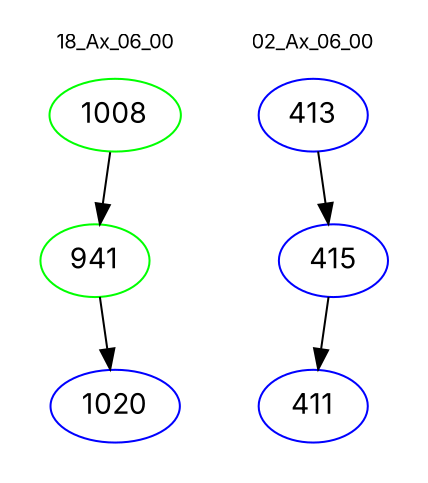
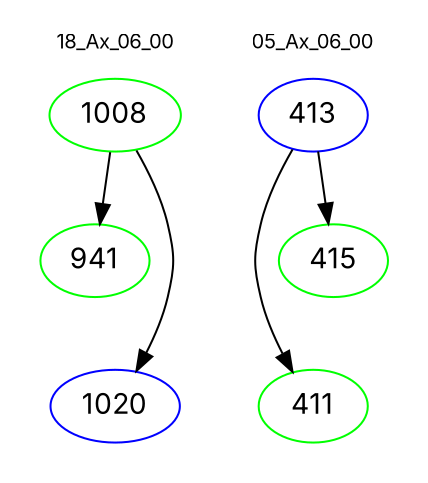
cluster "02_Ax_06_00": label "02_Ax_06_00" -> "05_Ax_06_00"
node "415": color blue -> green
edge "941" -> "1020": now "1008" -> "1020"
edge "415" -> "411": now "413" -> "411"
node "411": color blue -> green
